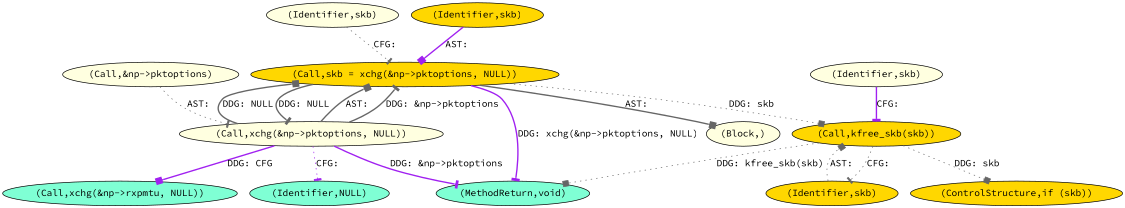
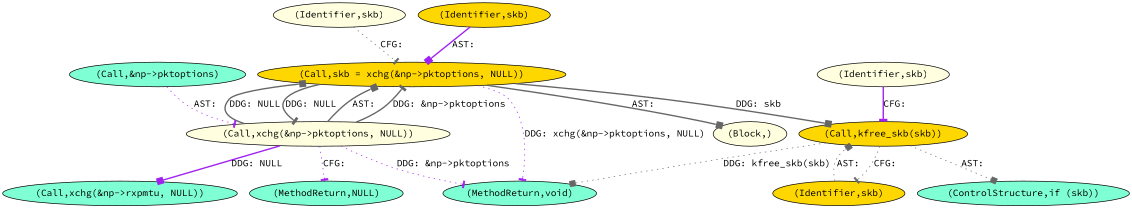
node "(Call,&np->pktoptions)": fillcolor lightyellow -> aquamarine
edge "(Call,skb = xchg(&np->pktoptions, NULL))" -> "(Call,kfree_skb(skb))": style dotted -> bold
edge "(Call,&np->pktoptions)" -> "(Call,xchg(&np->pktoptions, NULL))": color gray40 -> purple
edge "(Call,skb = xchg(&np->pktoptions, NULL))" -> "(MethodReturn,void)": style bold -> dotted
edge "(Call,xchg(&np->pktoptions, NULL))" -> "(Call,xchg(&np->rxpmtu, NULL))": label "DDG: CFG" -> "DDG: NULL"
edge "(Call,kfree_skb(skb))" -> "(ControlStructure,if (skb))": label "DDG: skb" -> "AST: "
edge "(Call,xchg(&np->pktoptions, NULL))" -> "(MethodReturn,void)": style bold -> dotted
node "(Identifier,NULL)": label "(Identifier,NULL)" -> "(MethodReturn,NULL)"
node "(ControlStructure,if (skb))": fillcolor gold -> aquamarine
